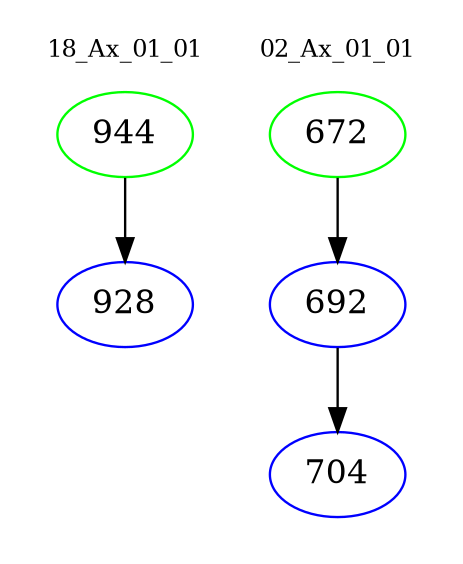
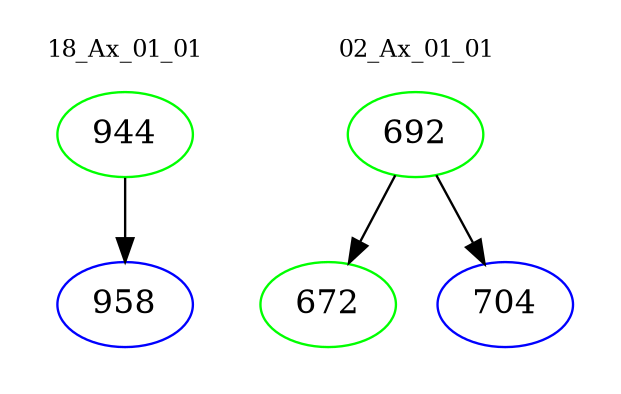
edge "672" -> "692": reversed
node "928": label "928" -> "958"
node "692": color blue -> green
